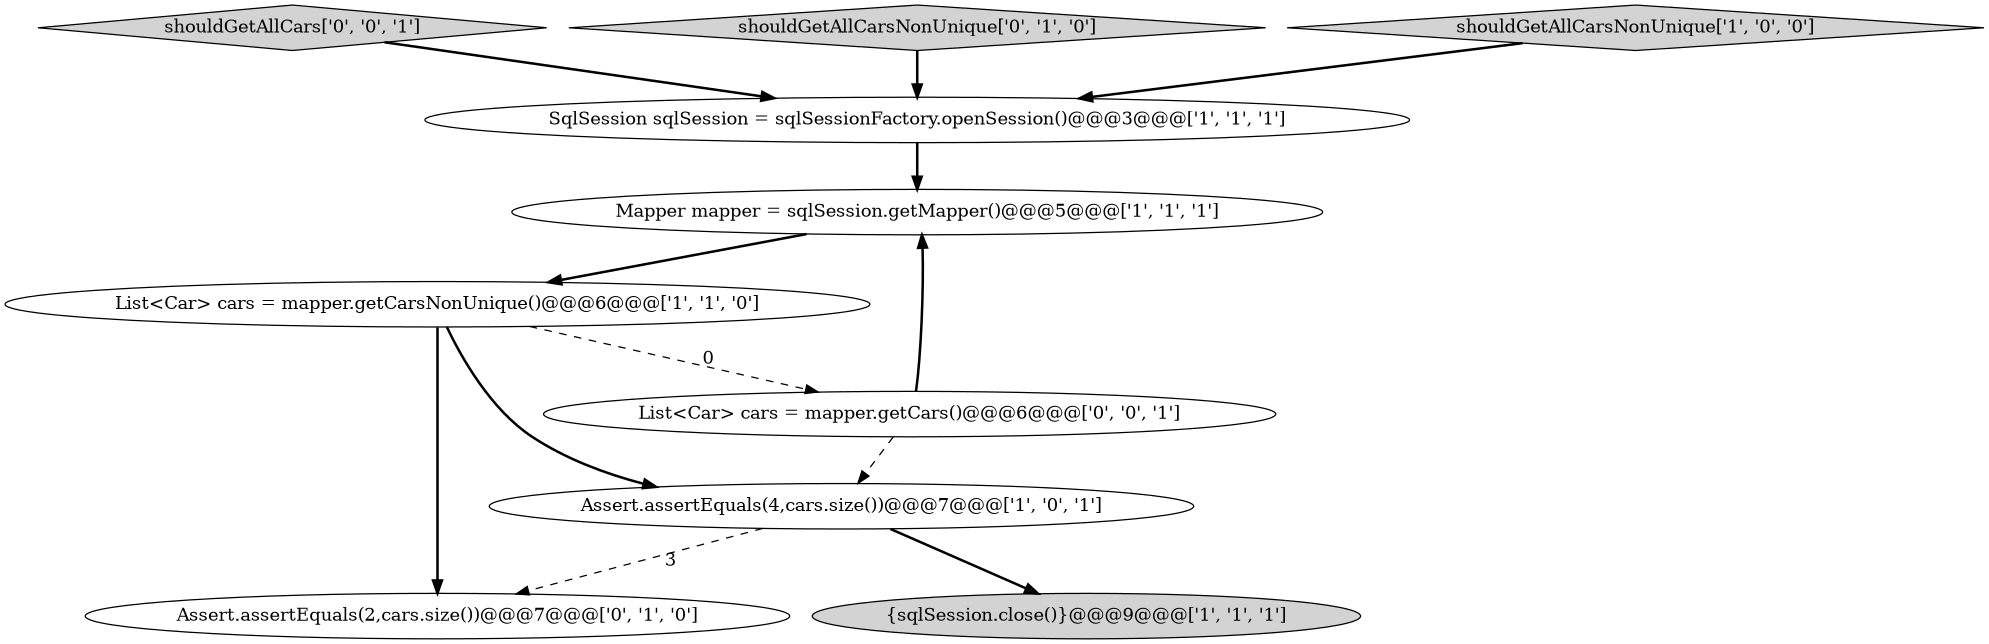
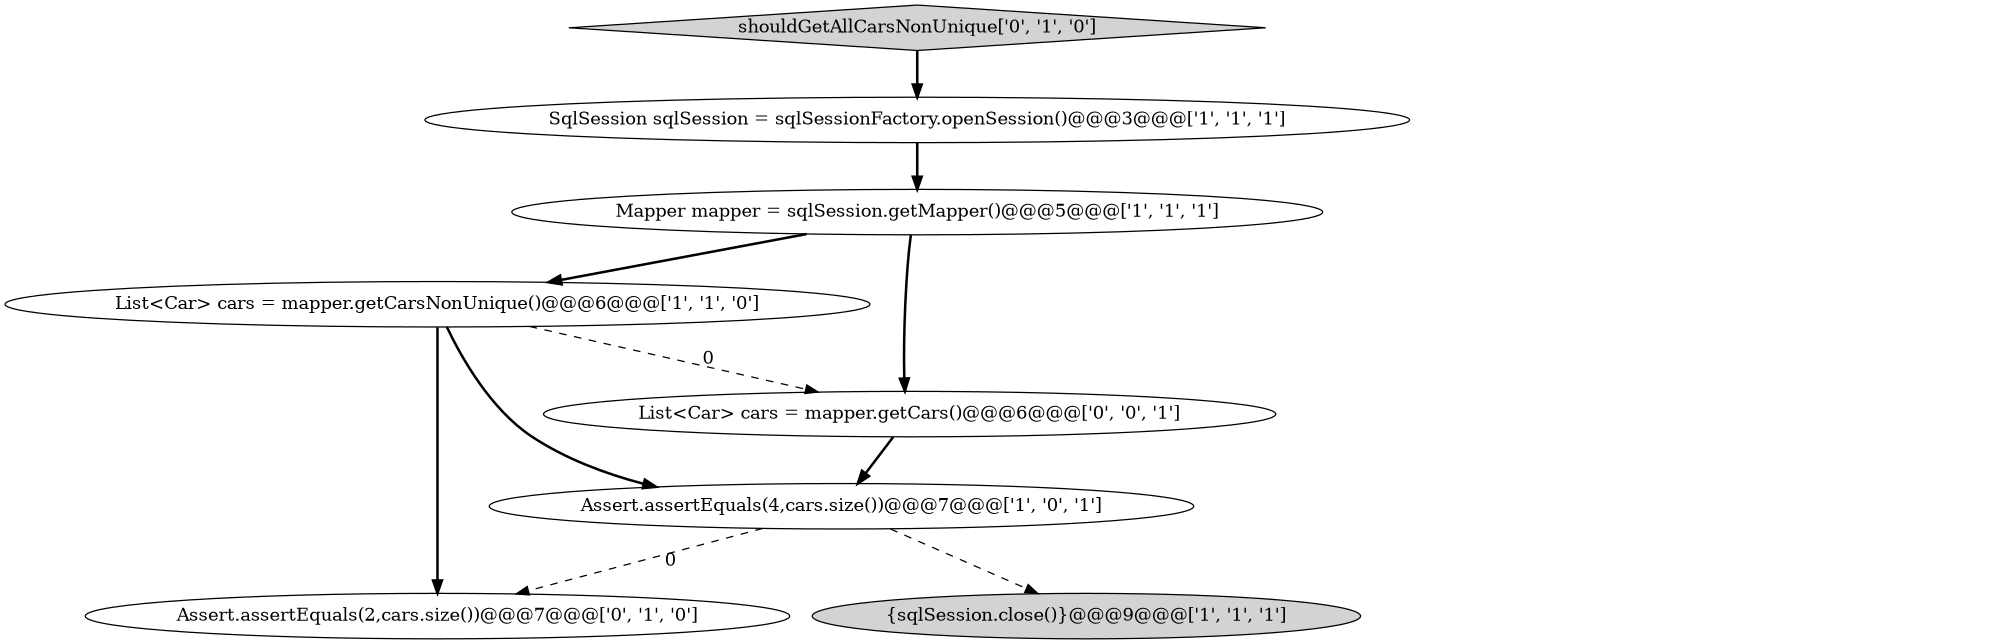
node "shouldGetAllCars['0', '0', '1']": removed
node "shouldGetAllCarsNonUnique['1', '0', '0']": removed
edge "List<Car> cars = mapper.getCars()@@@6@@@['0', '0', '1']" -> "Mapper mapper = sqlSession.getMapper()@@@5@@@['1', '1', '1']": reversed
edge "List<Car> cars = mapper.getCars()@@@6@@@['0', '0', '1']" -> "Assert.assertEquals(4,cars.size())@@@7@@@['1', '0', '1']": style dashed -> bold
edge "Assert.assertEquals(4,cars.size())@@@7@@@['1', '0', '1']" -> "{sqlSession.close()}@@@9@@@['1', '1', '1']": style bold -> dashed
edge "Assert.assertEquals(4,cars.size())@@@7@@@['1', '0', '1']" -> "Assert.assertEquals(2,cars.size())@@@7@@@['0', '1', '0']": label "3" -> "0"
